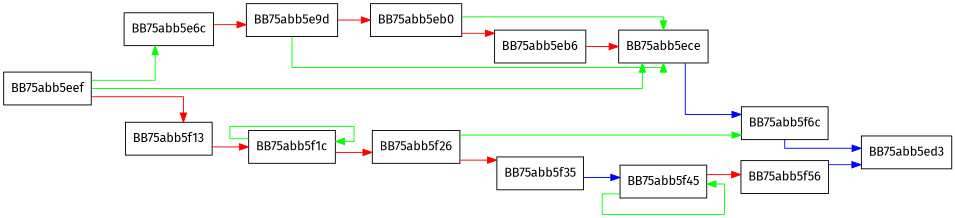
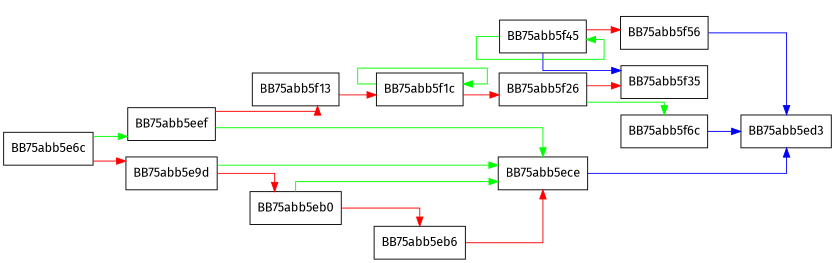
edge "BB75abb5eef" -> "BB75abb5e6c": reversed
edge "BB75abb5ece" -> "BB75abb5f6c": now "BB75abb5ece" -> "BB75abb5ed3"
edge "BB75abb5f35" -> "BB75abb5f45": reversed
